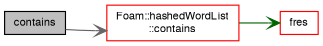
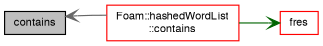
edge "contains" -> "Foam::hashedWordList ::contains": reversed
